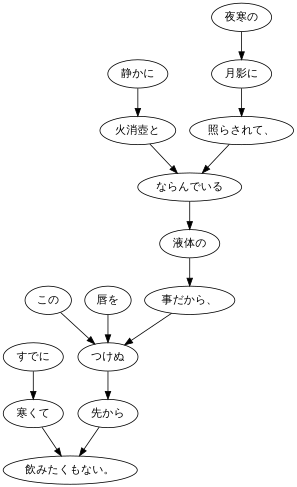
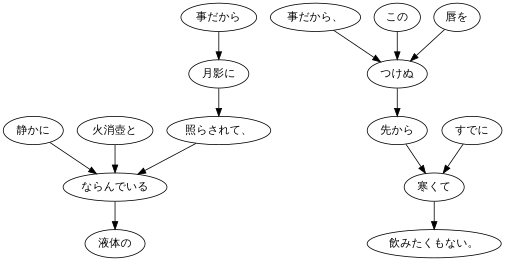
node "夜寒の": label "夜寒の" -> "事だから"
edge "静かに" -> "火消壺と": now "静かに" -> "ならんでいる"
edge "液体の" -> "事だから、": removed
edge "先から" -> "飲みたくもない。": now "先から" -> "寒くて"
